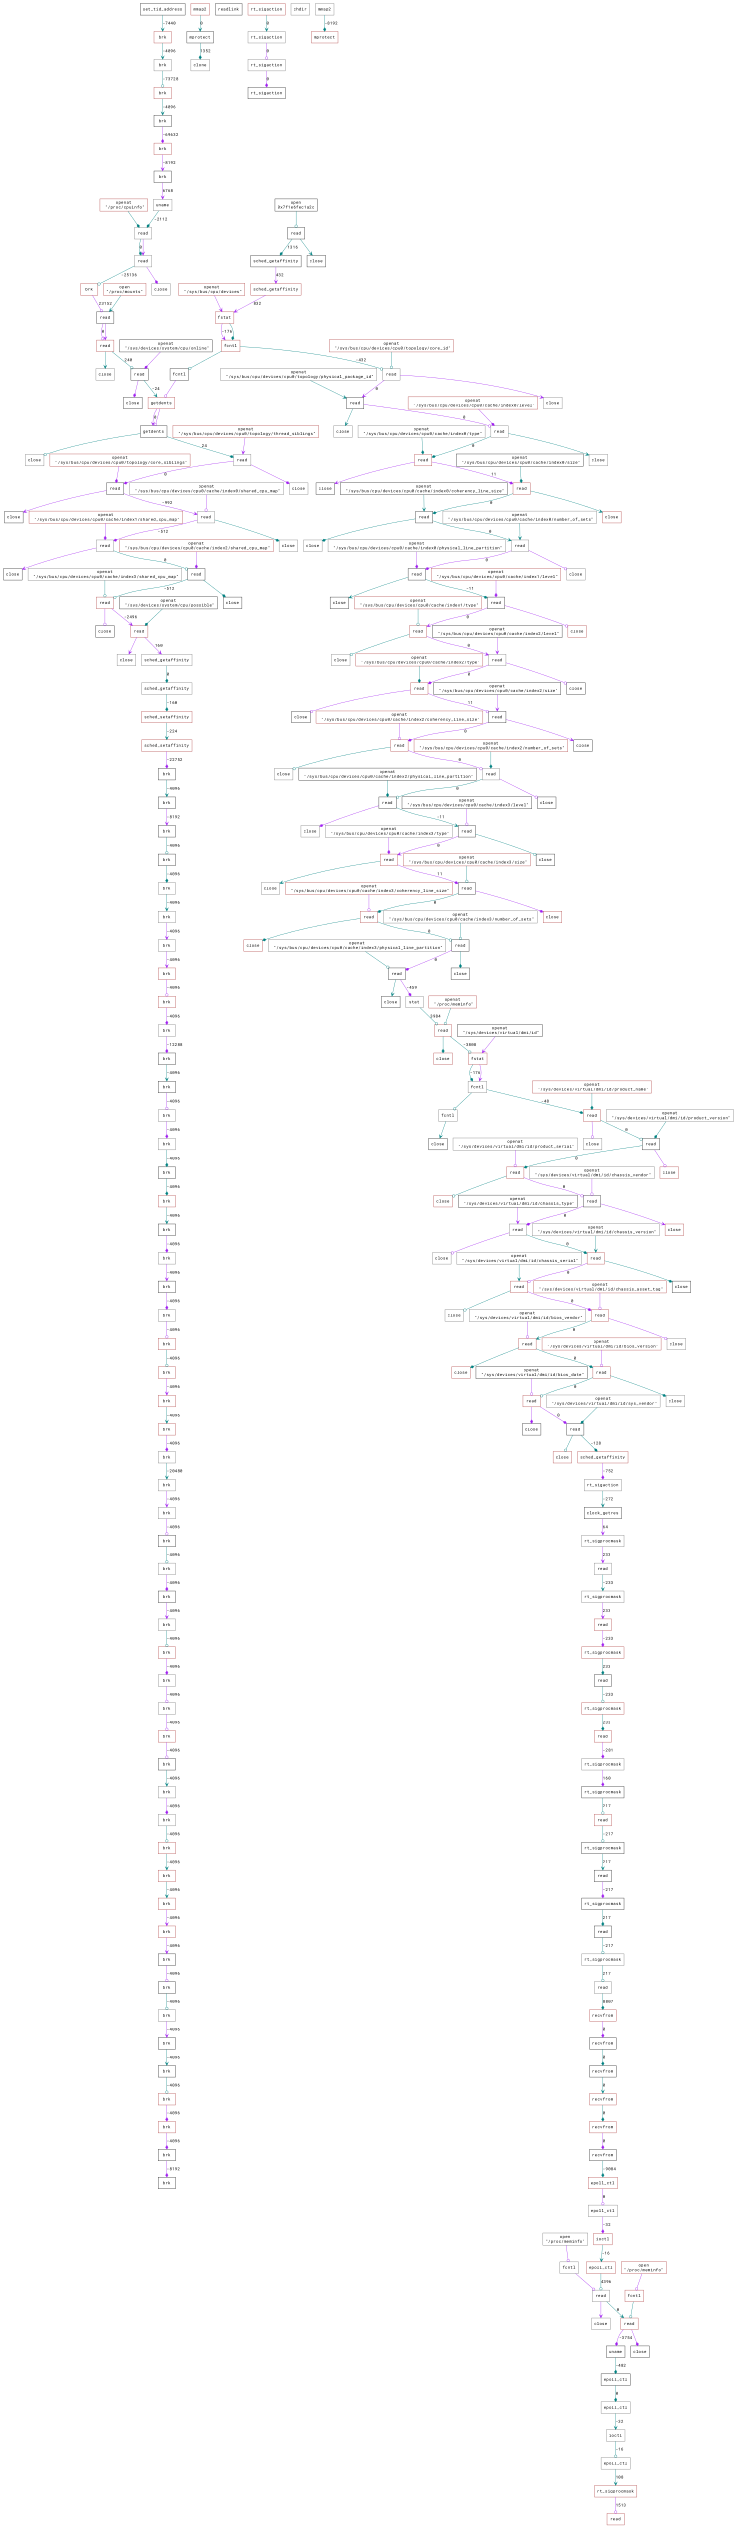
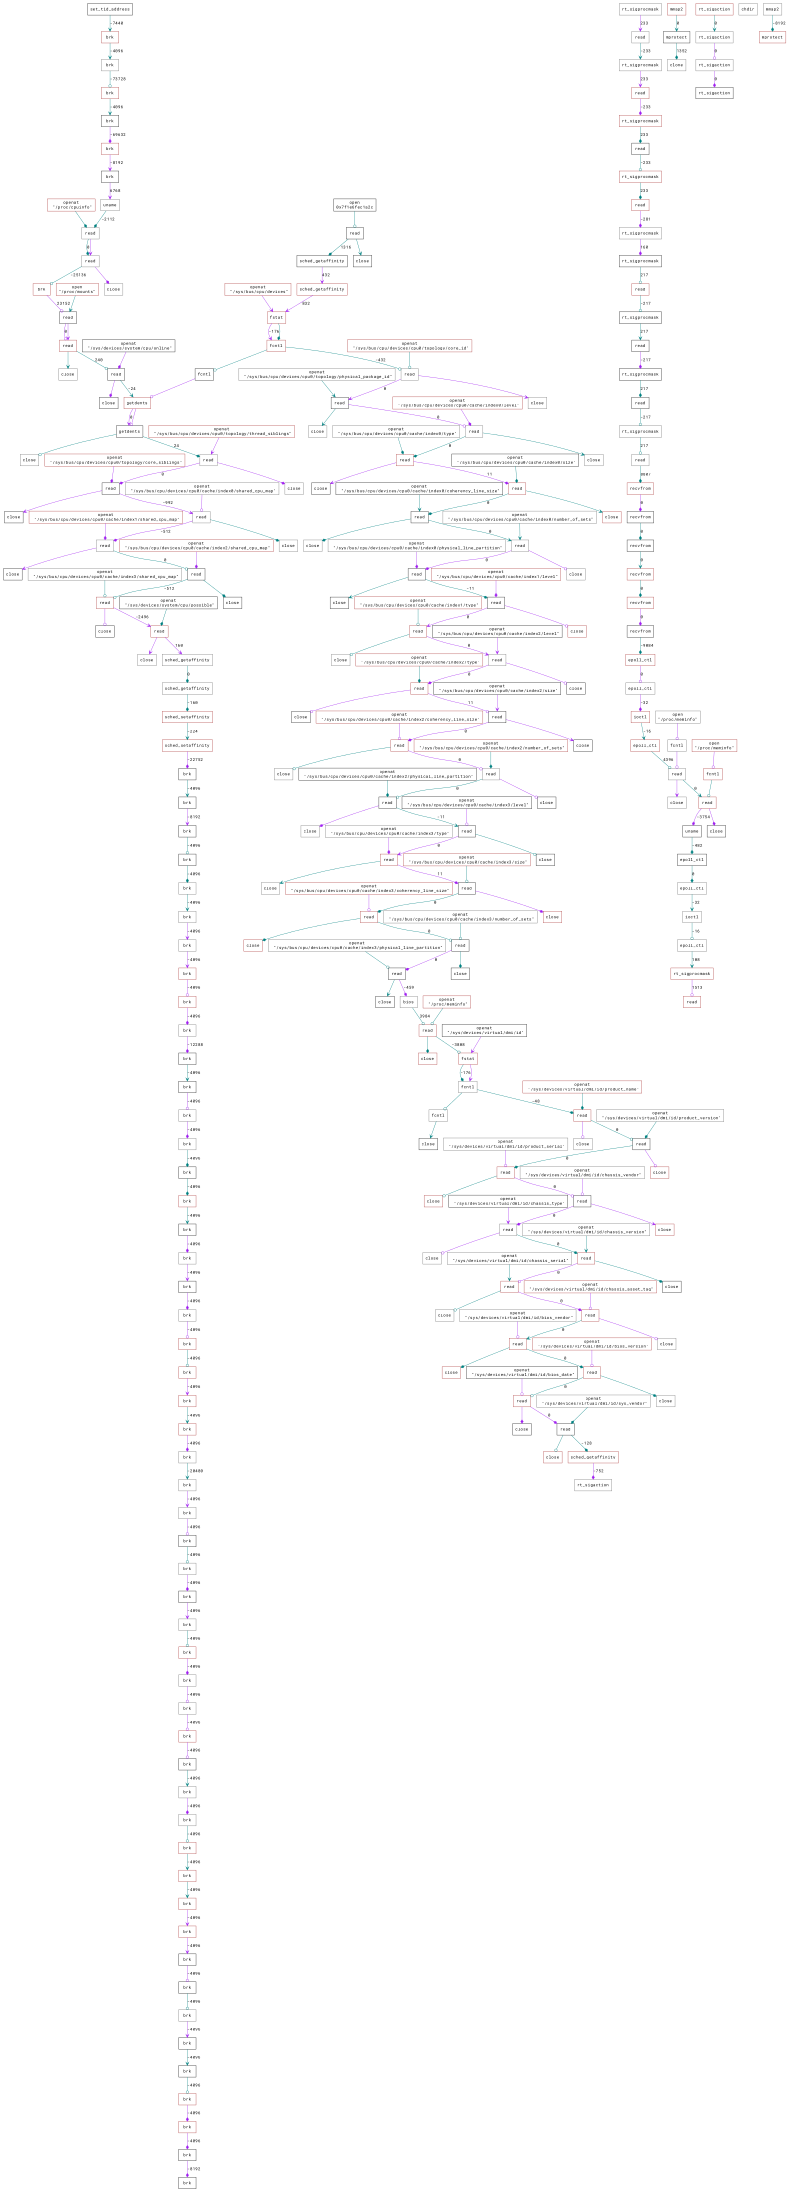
node "readlink": removed
node "stat": label "stat" -> "bios"
node "clock_getres": removed
